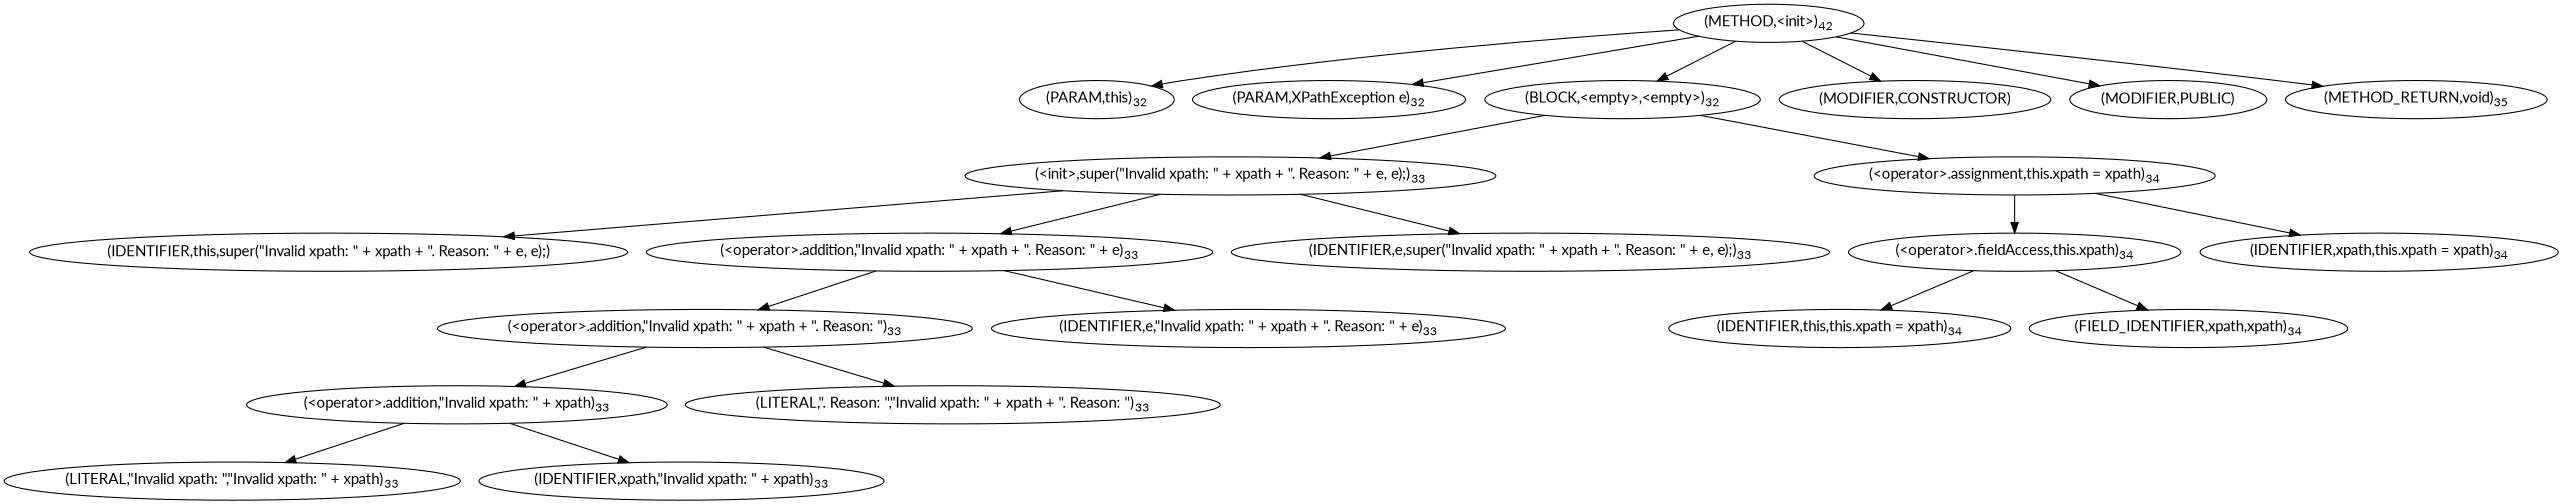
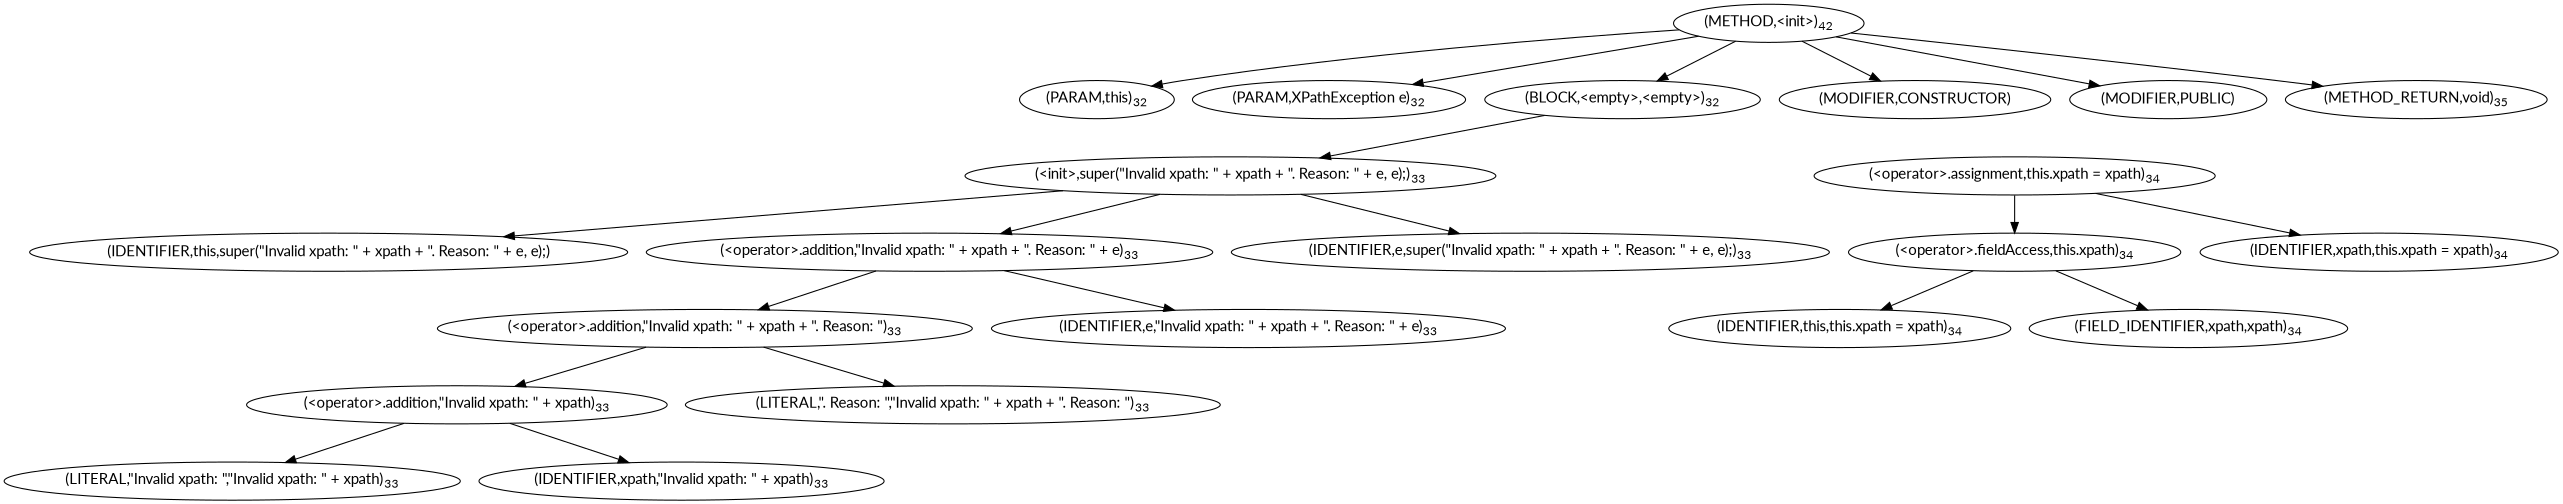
edge "(BLOCK,<empty>,<empty>)" -> "(<operator>.assignment,this.xpath = xpath)": removed
